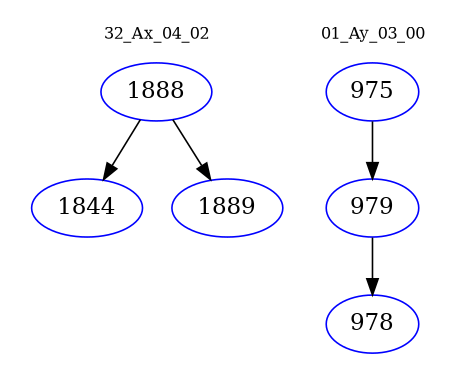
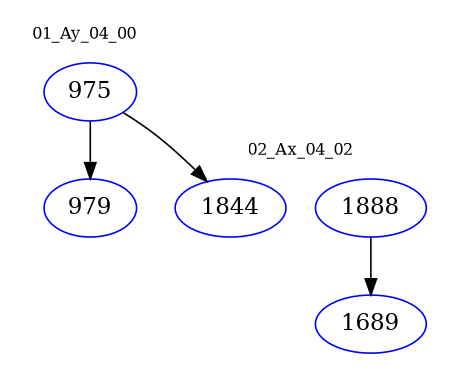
cluster "32_Ax_04_02": label "32_Ax_04_02" -> "02_Ax_04_02"
cluster "01_Ay_03_00": label "01_Ay_03_00" -> "01_Ay_04_00"
edge "1888" -> "1844": now "975" -> "1844"
node "1889": label "1889" -> "1689"
node "978": removed
